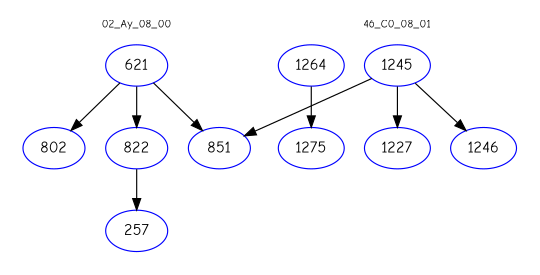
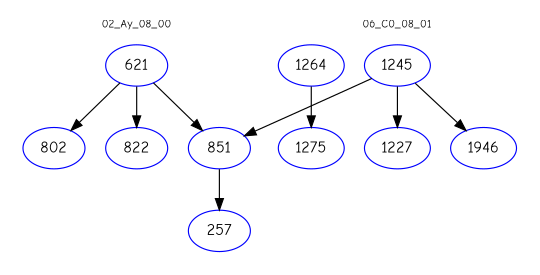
cluster "46_C0_08_01": label "46_C0_08_01" -> "06_C0_08_01"
node "1246": label "1246" -> "1946"
edge "822" -> "257": now "851" -> "257"
